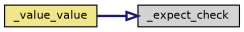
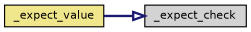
node "_value_value": label "_value_value" -> "_expect_value"
